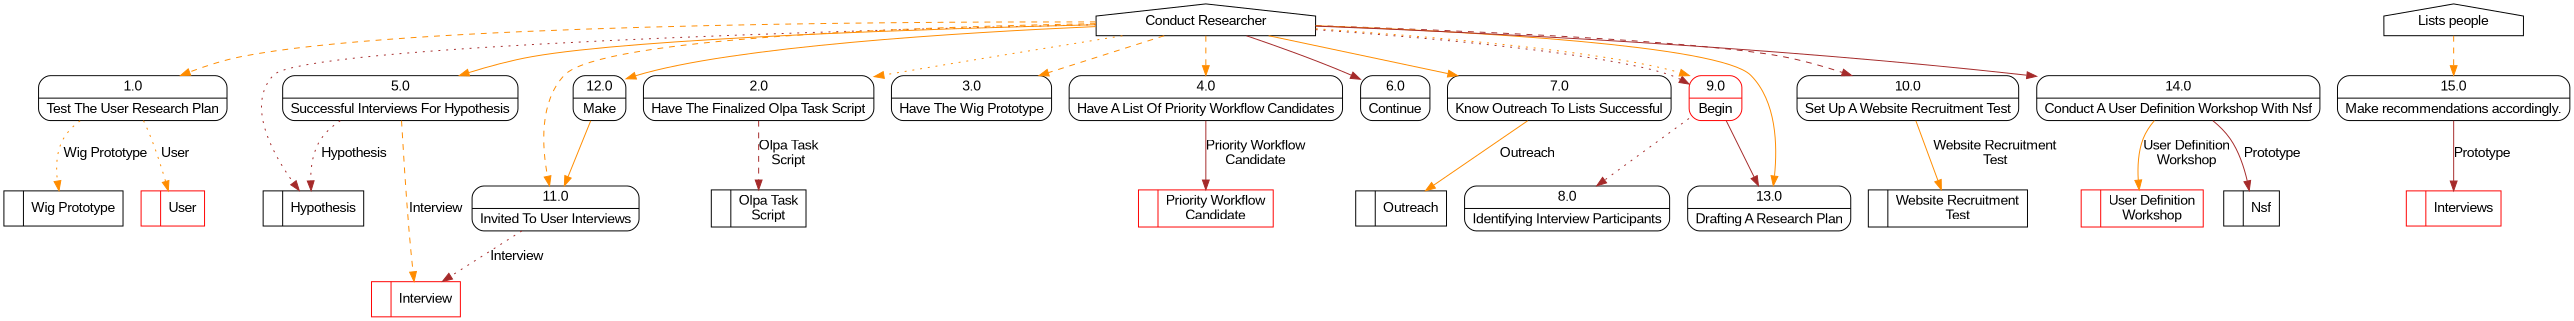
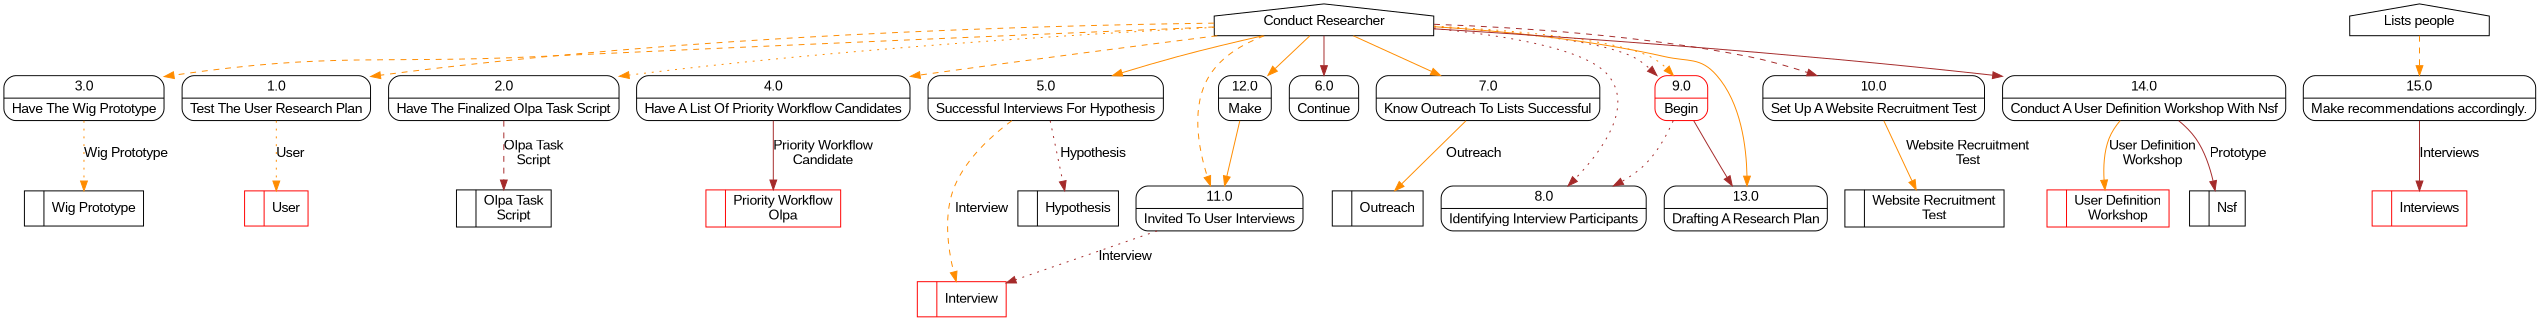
edge "Conduct Researcher" -> "Hypothesis": now "Conduct Researcher" -> "8.0"
edge "1.0" -> "Wig Prototype": now "3.0" -> "Wig Prototype"
edge "15.0" -> "Interviews": label "Prototype" -> "Interviews"
node "Priority Workflow": text "Candidate" -> "Olpa"
